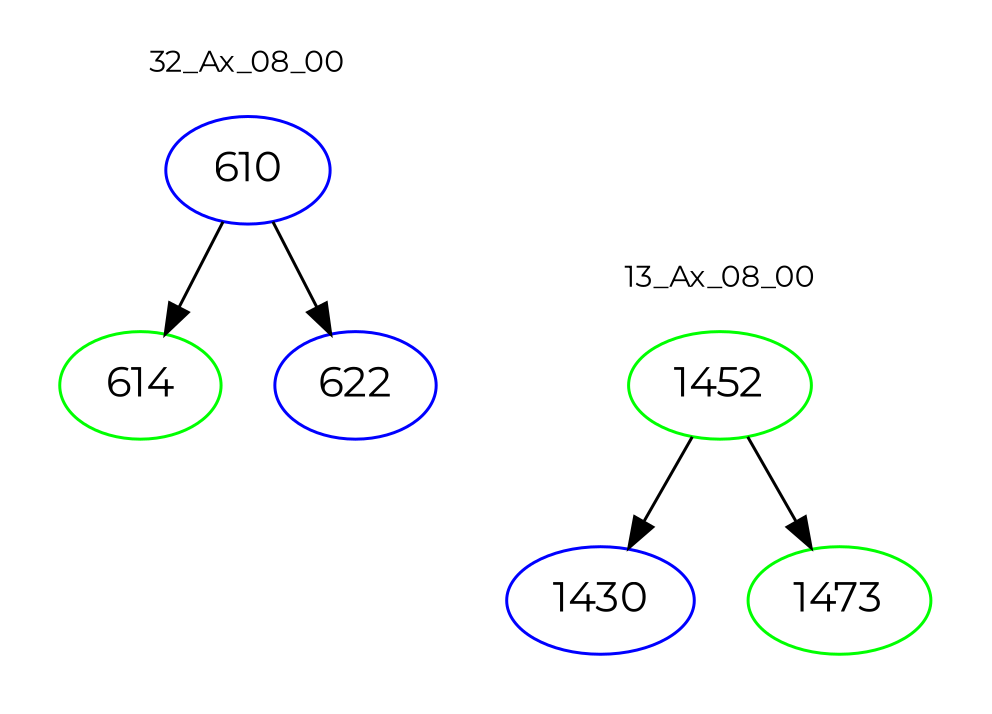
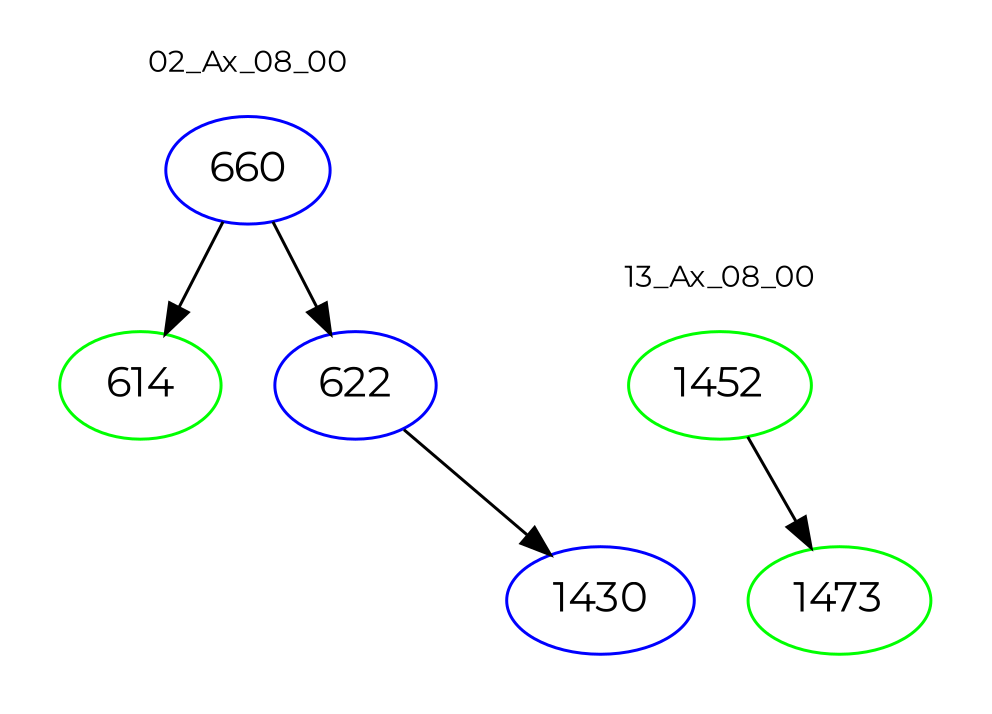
cluster "32_Ax_08_00": label "32_Ax_08_00" -> "02_Ax_08_00"
node "610": label "610" -> "660"
edge "1452" -> "1430": now "622" -> "1430"
